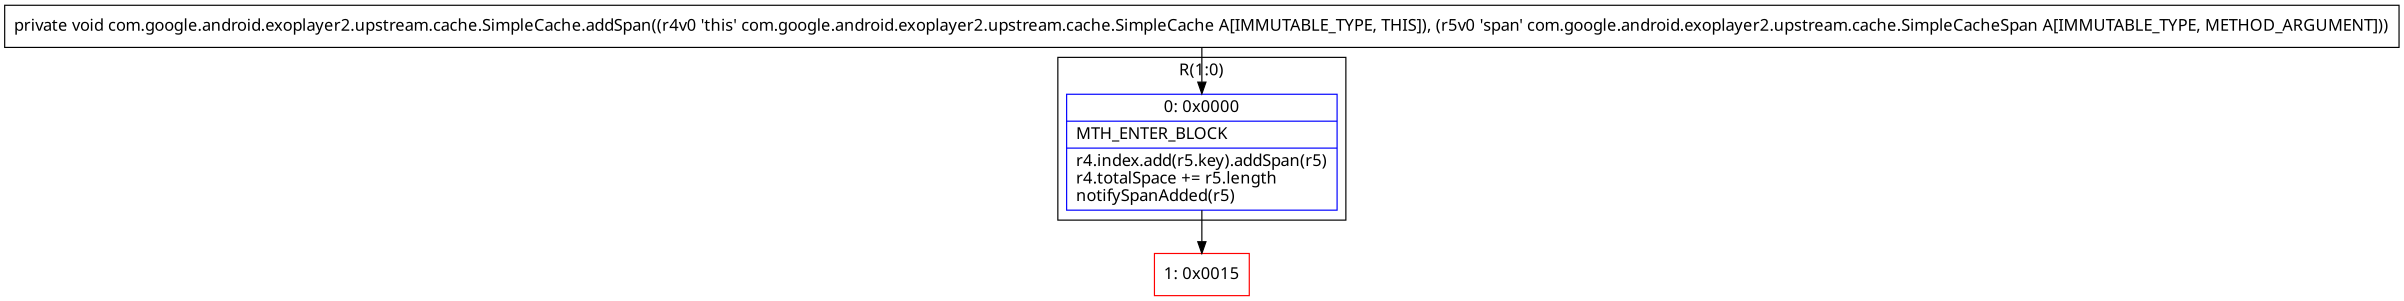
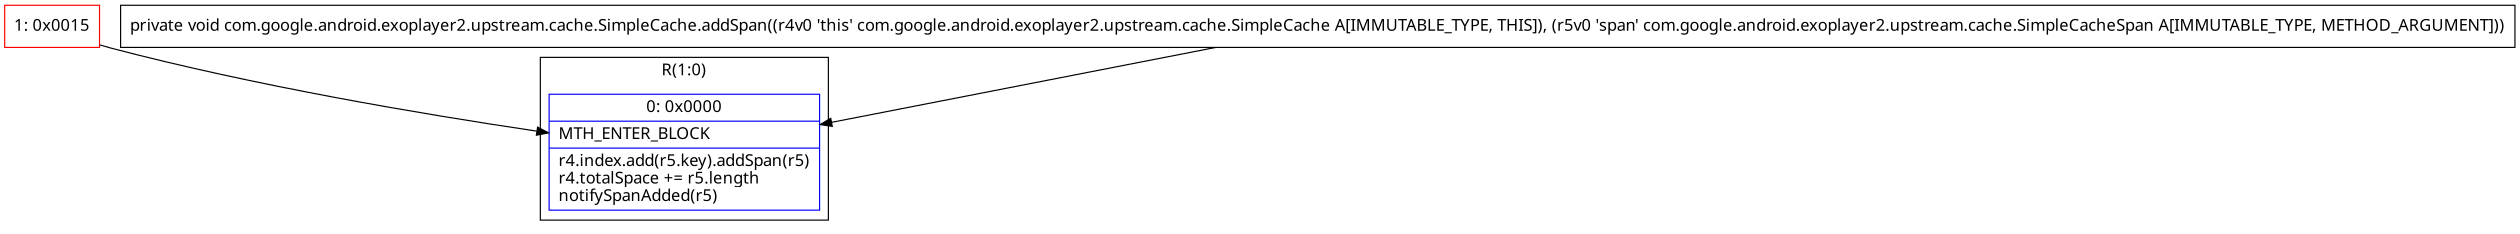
edge "0: 0x0000" -> "1: 0x0015": reversed
